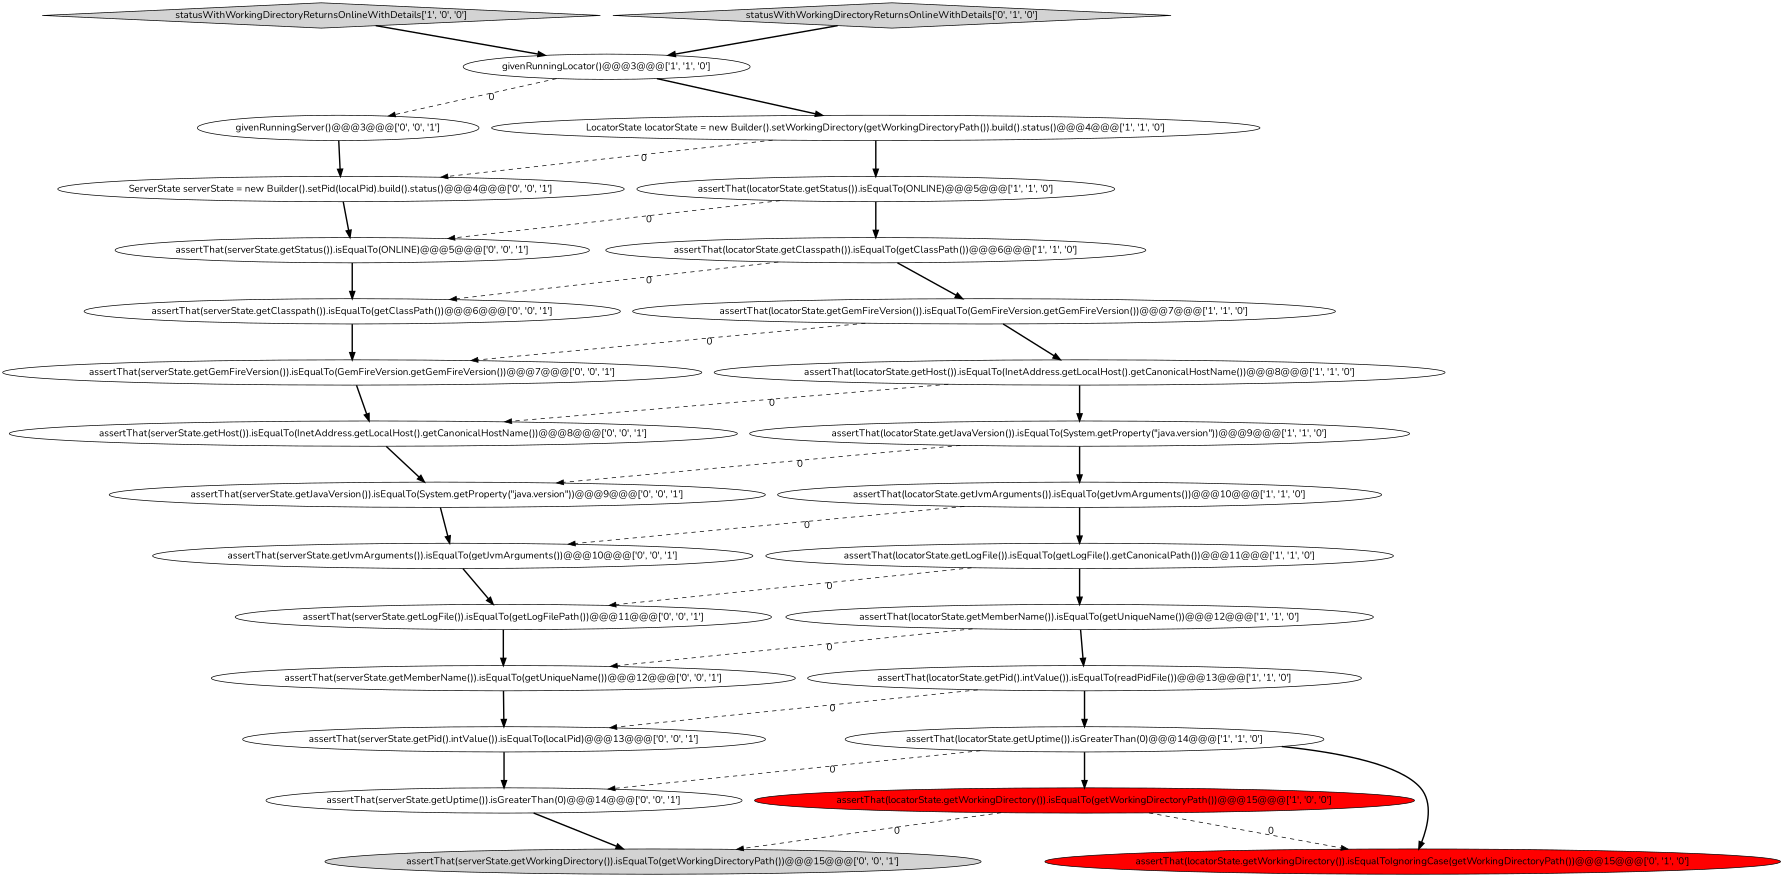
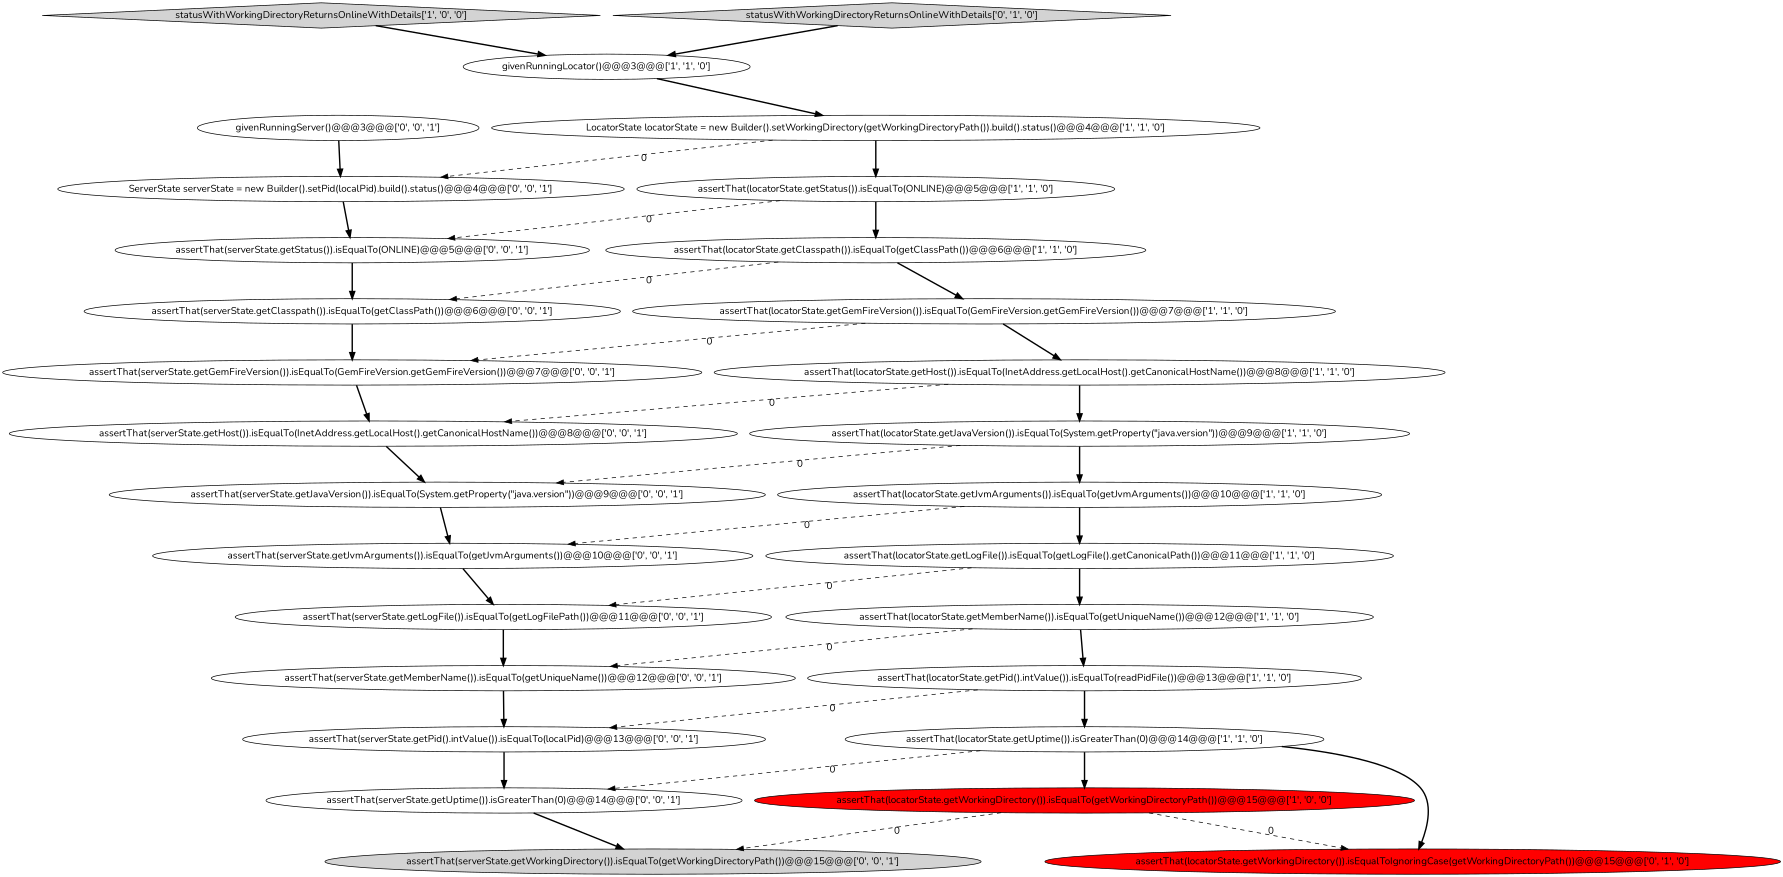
edge "givenRunningLocator()@@@3@@@['1', '1', '0']" -> "givenRunningServer()@@@3@@@['0', '0', '1']": removed, label "0"
